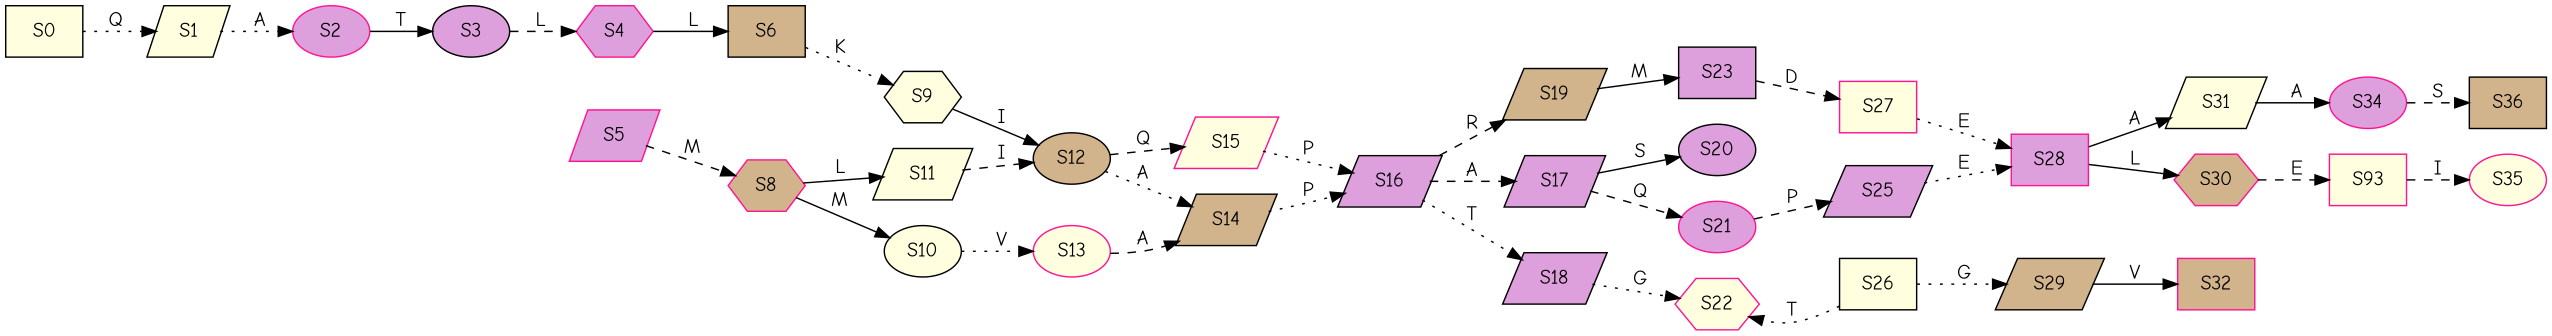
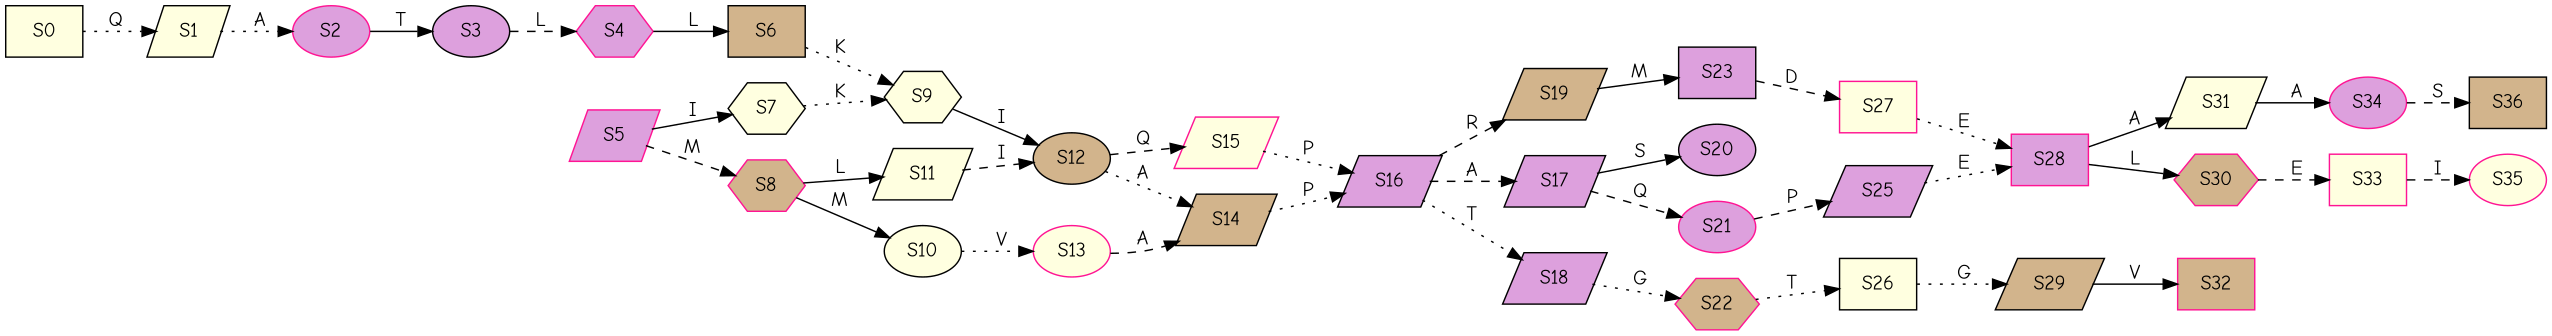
node "S7": added
node "S93": label "S93" -> "S33"
node "S22": fillcolor lightyellow -> tan
edge "S26" -> "S22": reversed
